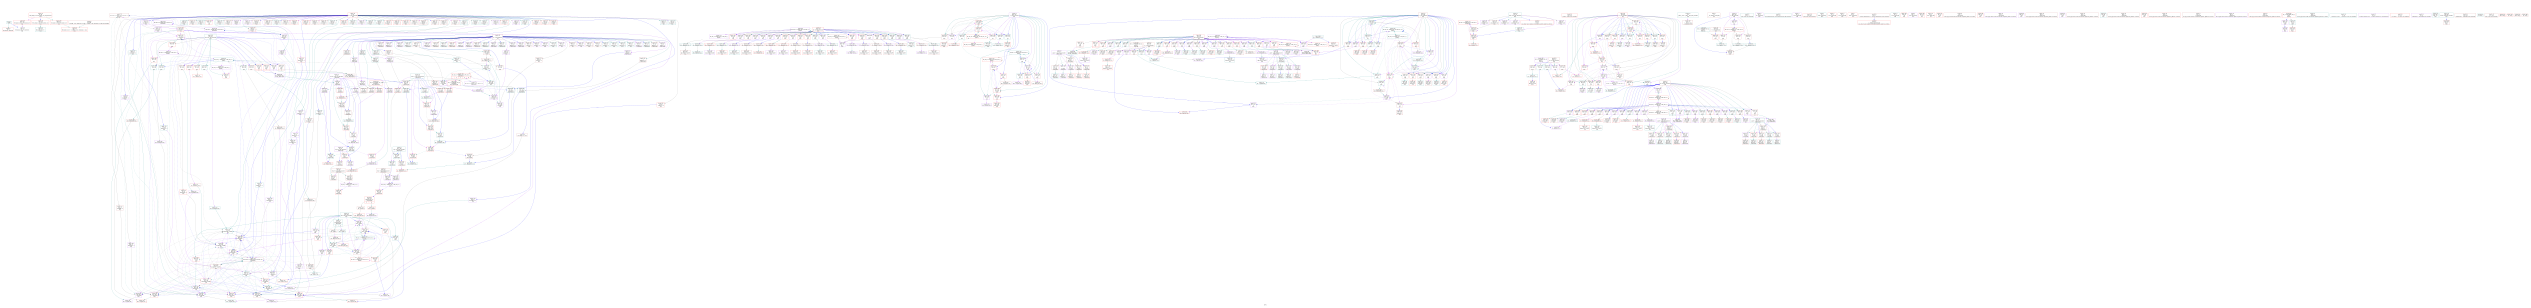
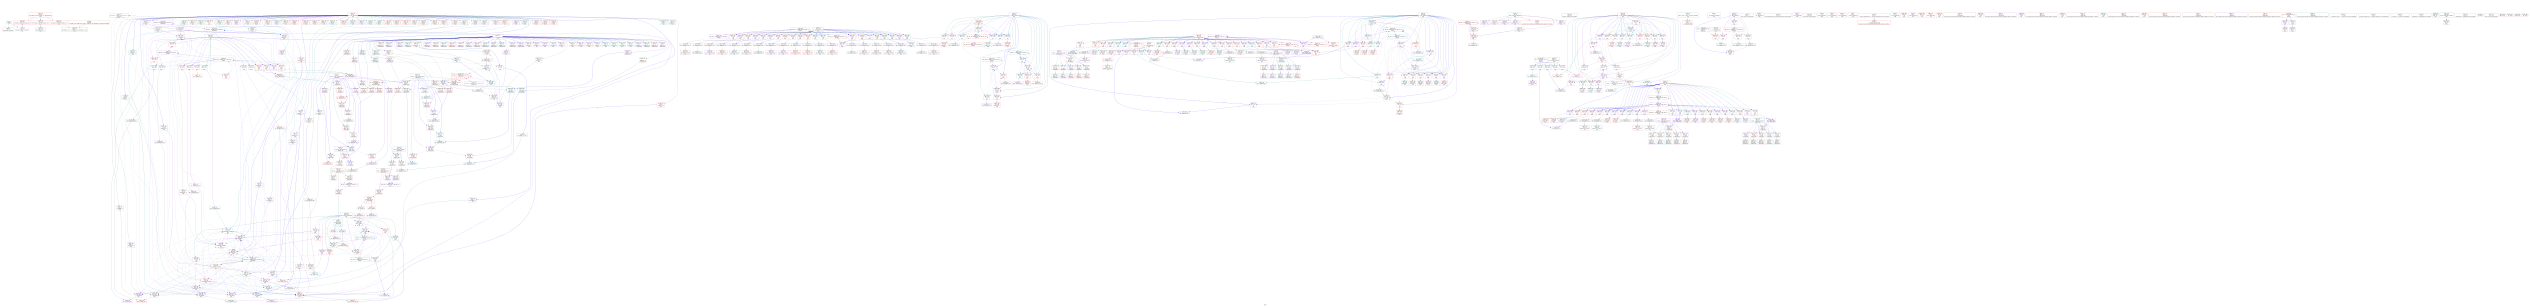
node "NodeID: 774": removed
